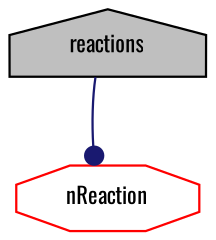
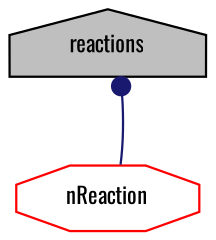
edge "reactions" -> "nReaction": reversed
